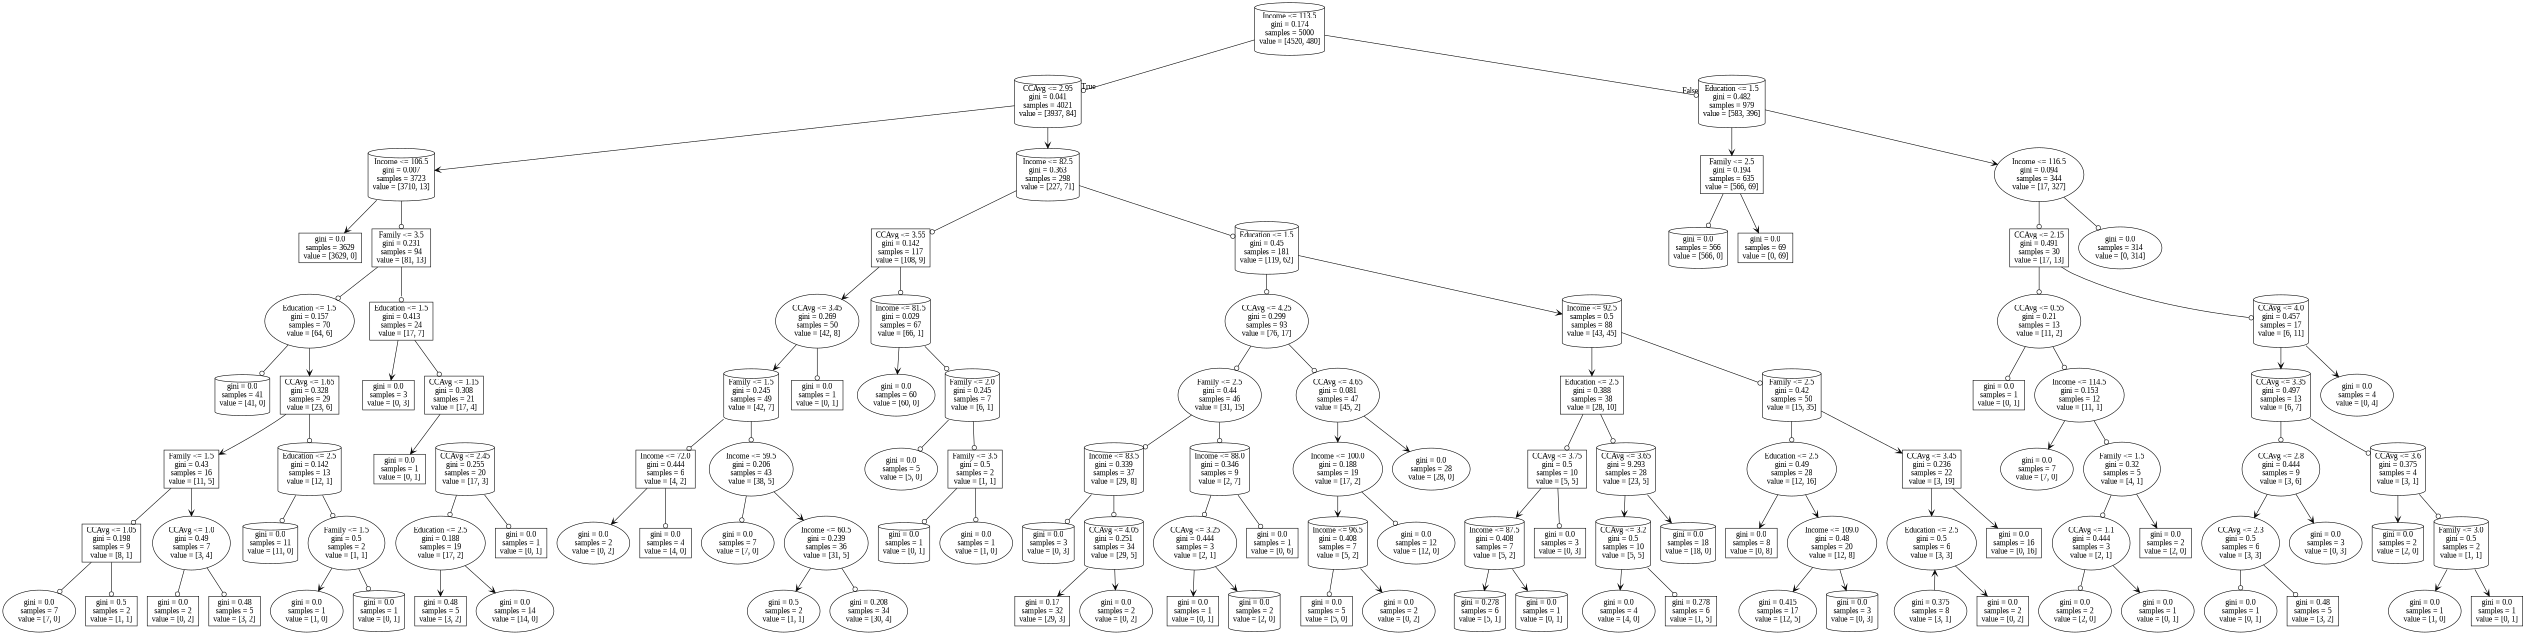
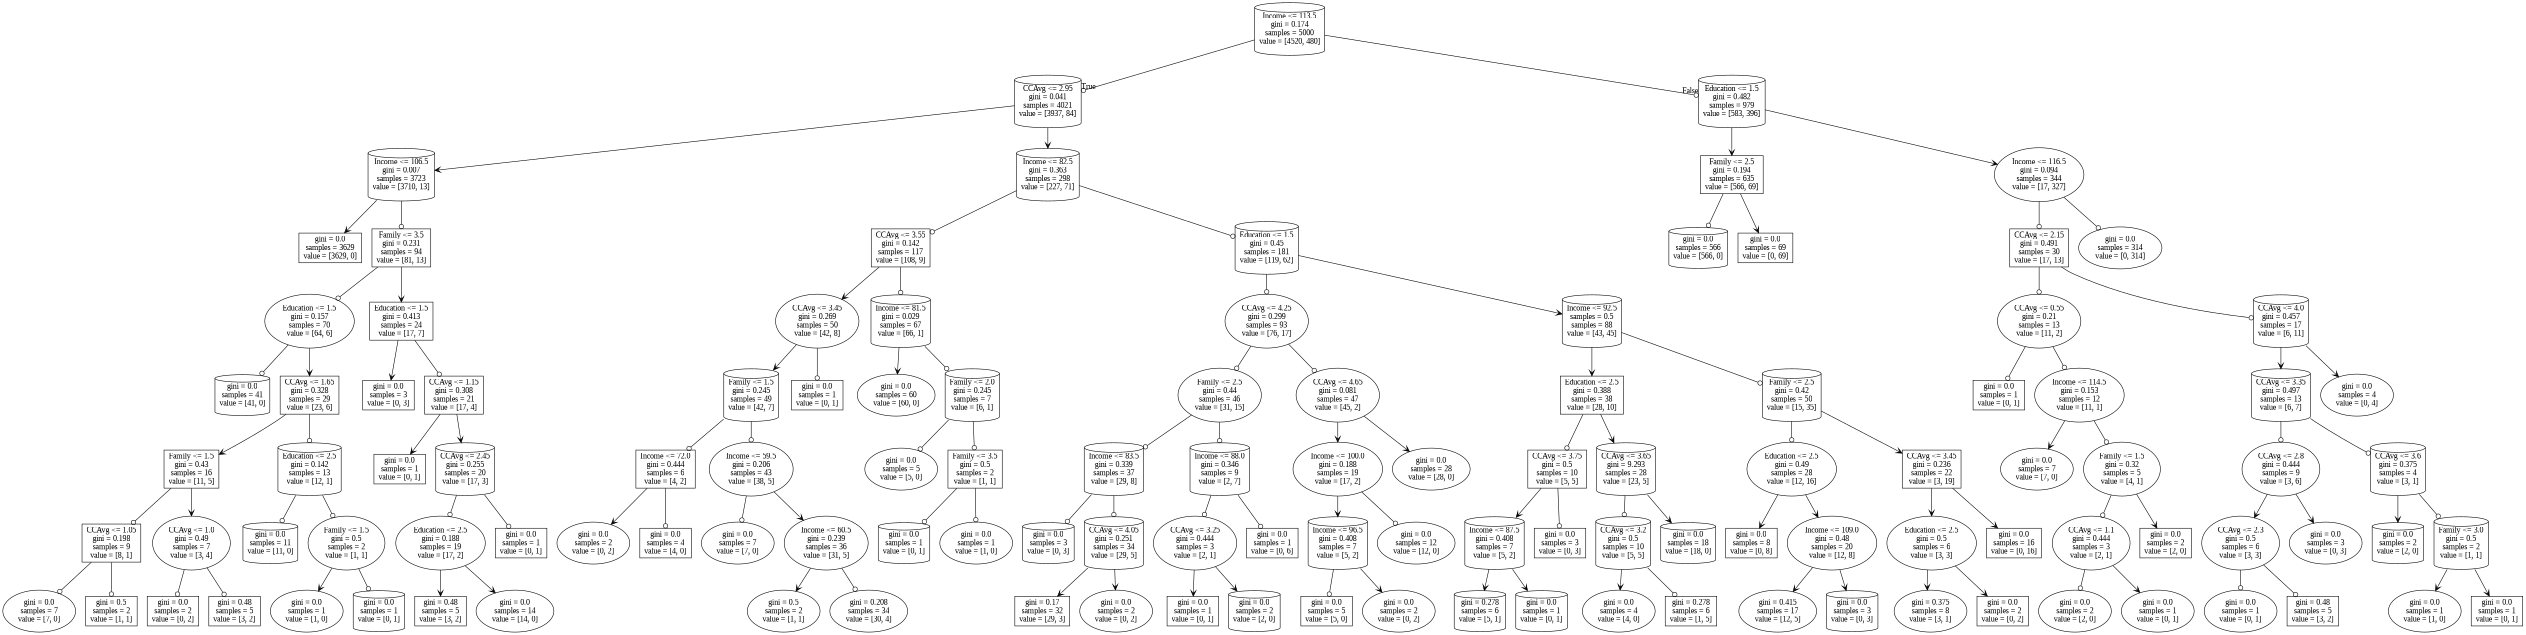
edge "Family <= 3.5 gini = 0.231 samples = 94 value = [81, 13]" -> "Education <= 1.5 gini = 0.413 samples = 24 value = [17, 7]": arrowhead odot -> vee
edge "CCAvg <= 1.15 gini = 0.308 samples = 21 value = [17, 4]" -> "CCAvg <= 2.45 gini = 0.255 samples = 20 value = [17, 3]": added
edge "Education <= 2.5 gini = 0.388 samples = 38 value = [28, 10]" -> "CCAvg <= 3.65 gini = 9.293 samples = 28 value = [23, 5]": arrowhead odot -> vee
edge "CCAvg <= 3.65 gini = 9.293 samples = 28 value = [23, 5]" -> "CCAvg <= 3.2 gini = 0.5 samples = 10 value = [5, 5]": arrowhead vee -> odot
edge "gini = 0.375 samples = 8 value = [3, 1]" -> "Education <= 2.5 gini = 0.5 samples = 6 value = [3, 3]": reversed
